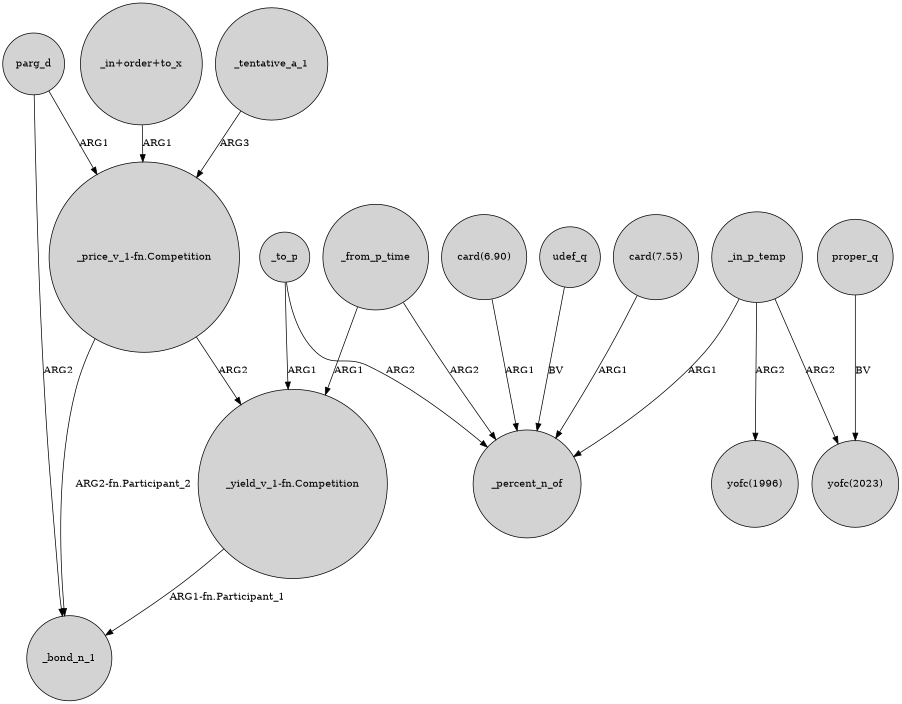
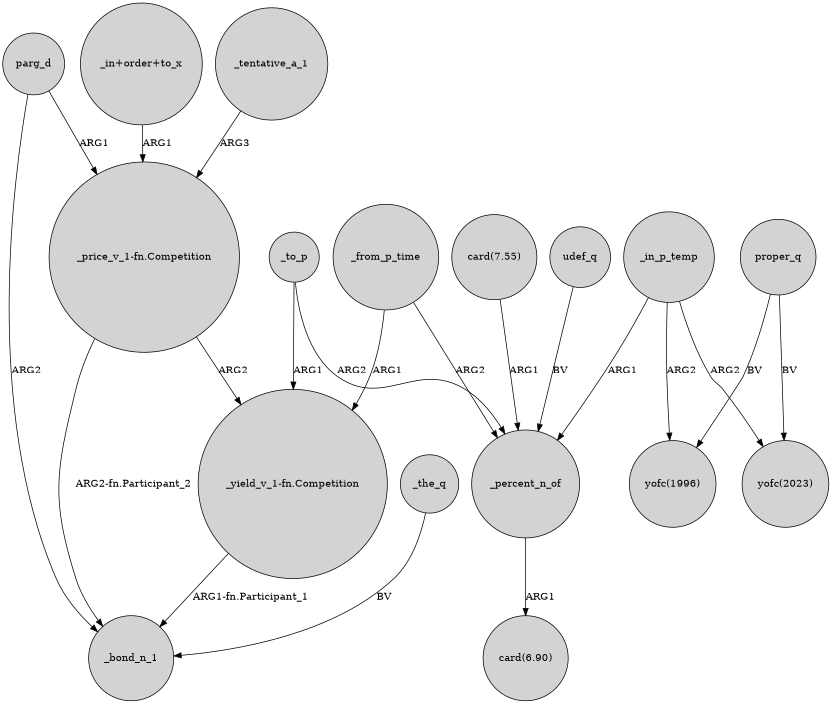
edge "card(6.90)" -> "_percent_n_of": reversed
edge "proper_q" -> "yofc(1996)": added, label "BV"
node "_the_q": added
